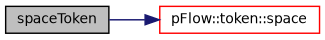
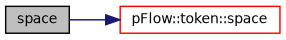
node "spaceToken": label "spaceToken" -> "space"
